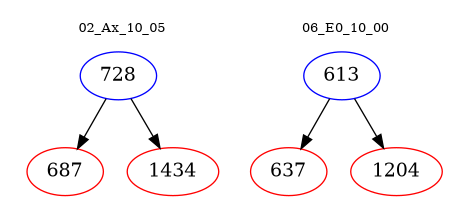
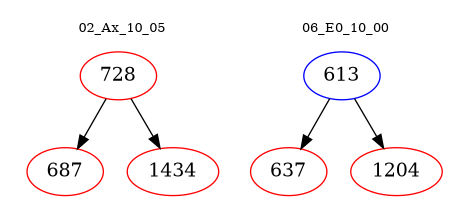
node "728": color blue -> red
